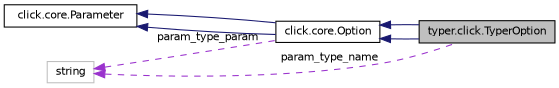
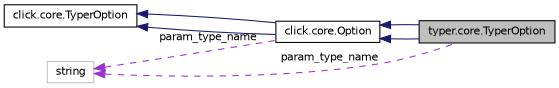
node "click.core.Parameter": label "click.core.Parameter" -> "click.core.TyperOption"
node "typer.click.TyperOption": label "typer.click.TyperOption" -> "typer.core.TyperOption"
edge "click.core.Option" -> "string": label " param_type_param" -> " param_type_name"
